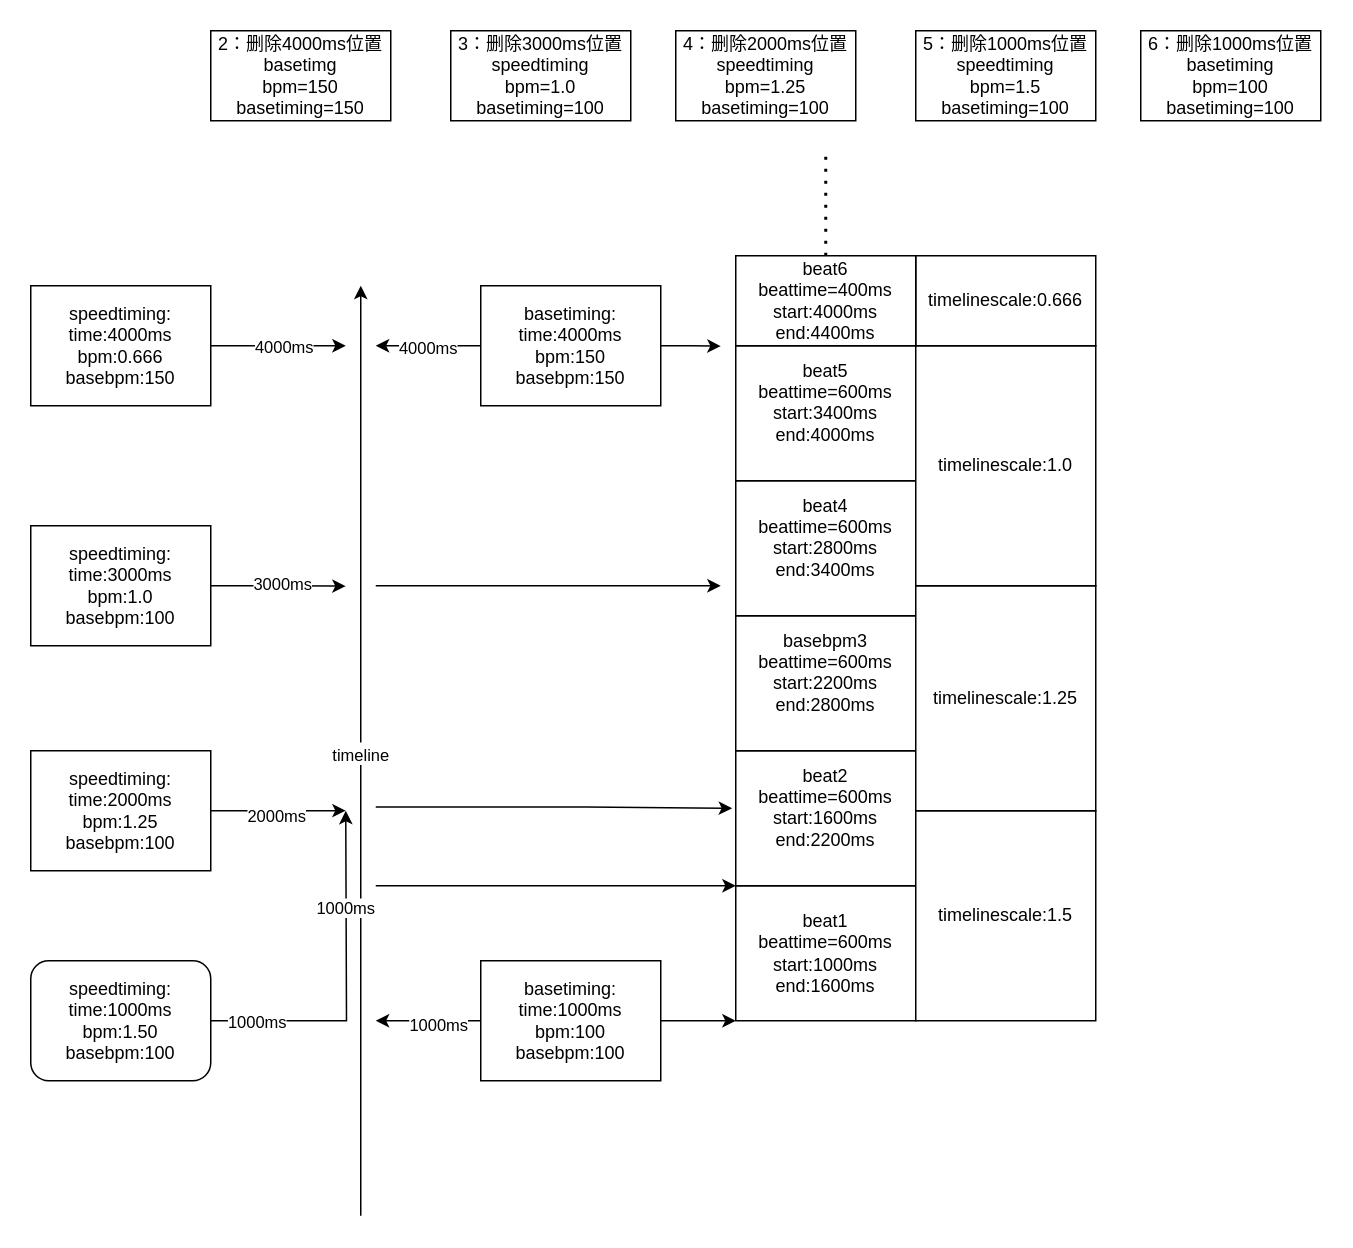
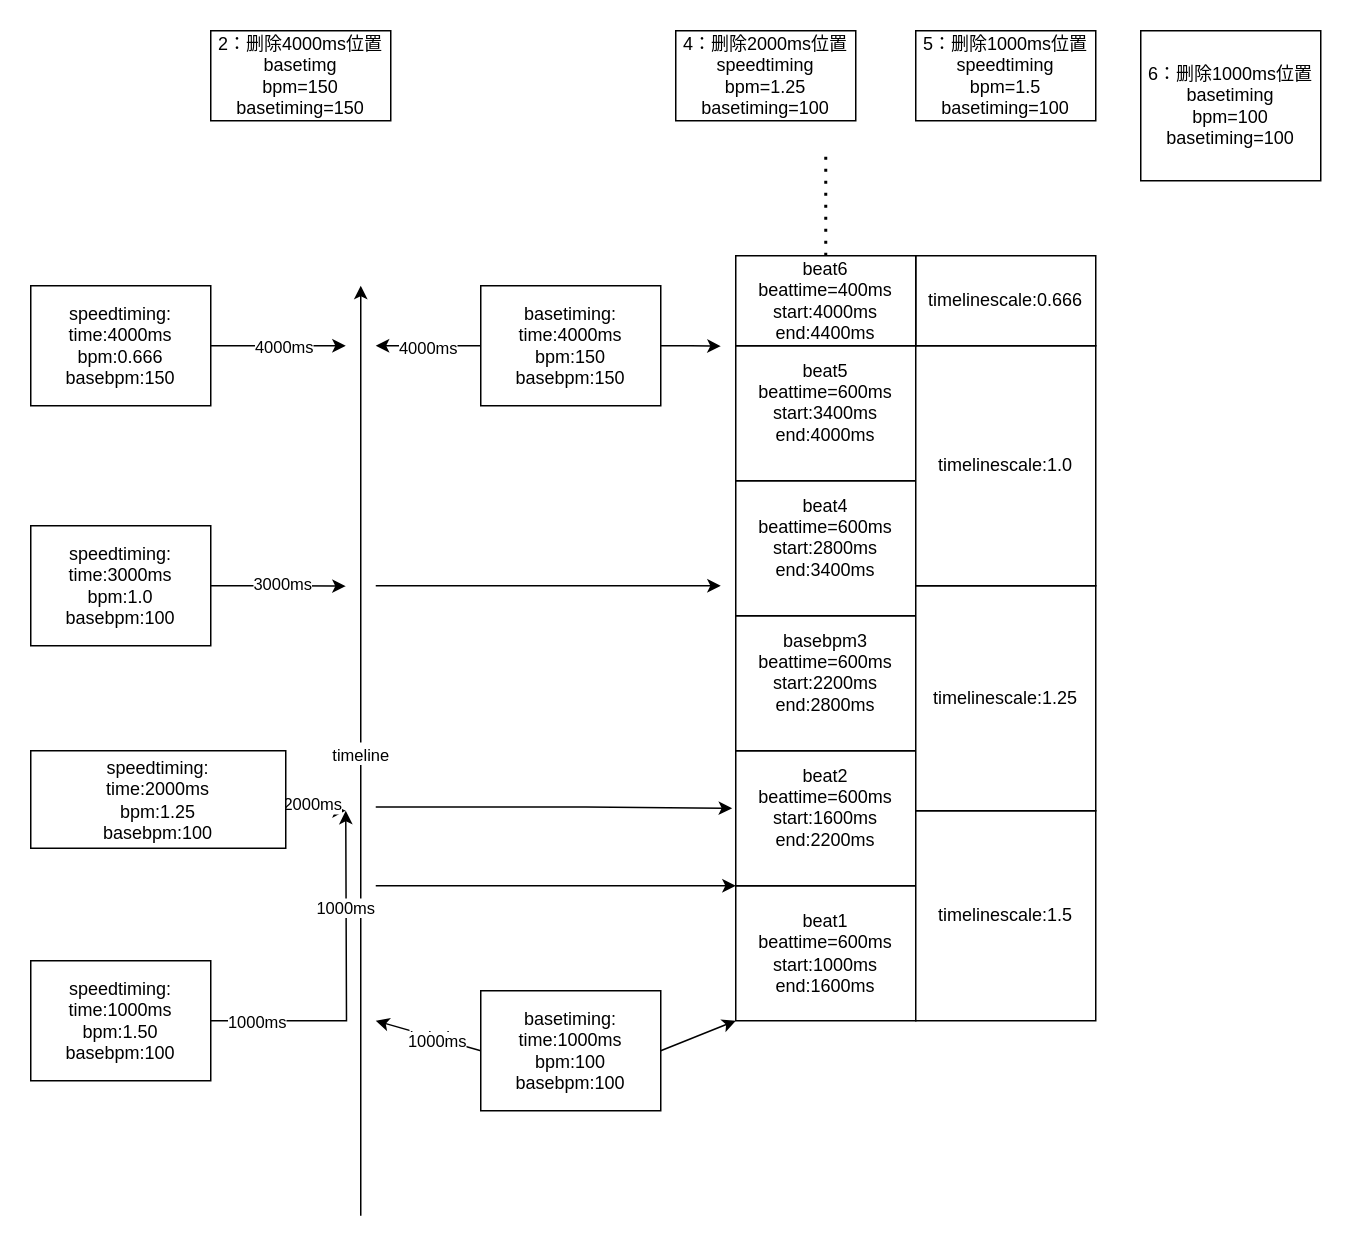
node "3：删除3000ms位置 speedtiming bpm=1.0 basetiming=100": removed
node "6：删除1000ms位置 basetiming bpm=100 basetiming=100": size 180x90 -> 180x150
node "speedtiming: time:2000ms bpm:1.25 basebpm:100": size 180x120 -> 255x98
node "speedtiming: time:1000ms bpm:1.50 basebpm:100": shape rounded rectangle -> rectangle
node "basetiming: time:1000ms bpm:100 basebpm:100": moved (571, 1021) -> (571, 1051)
